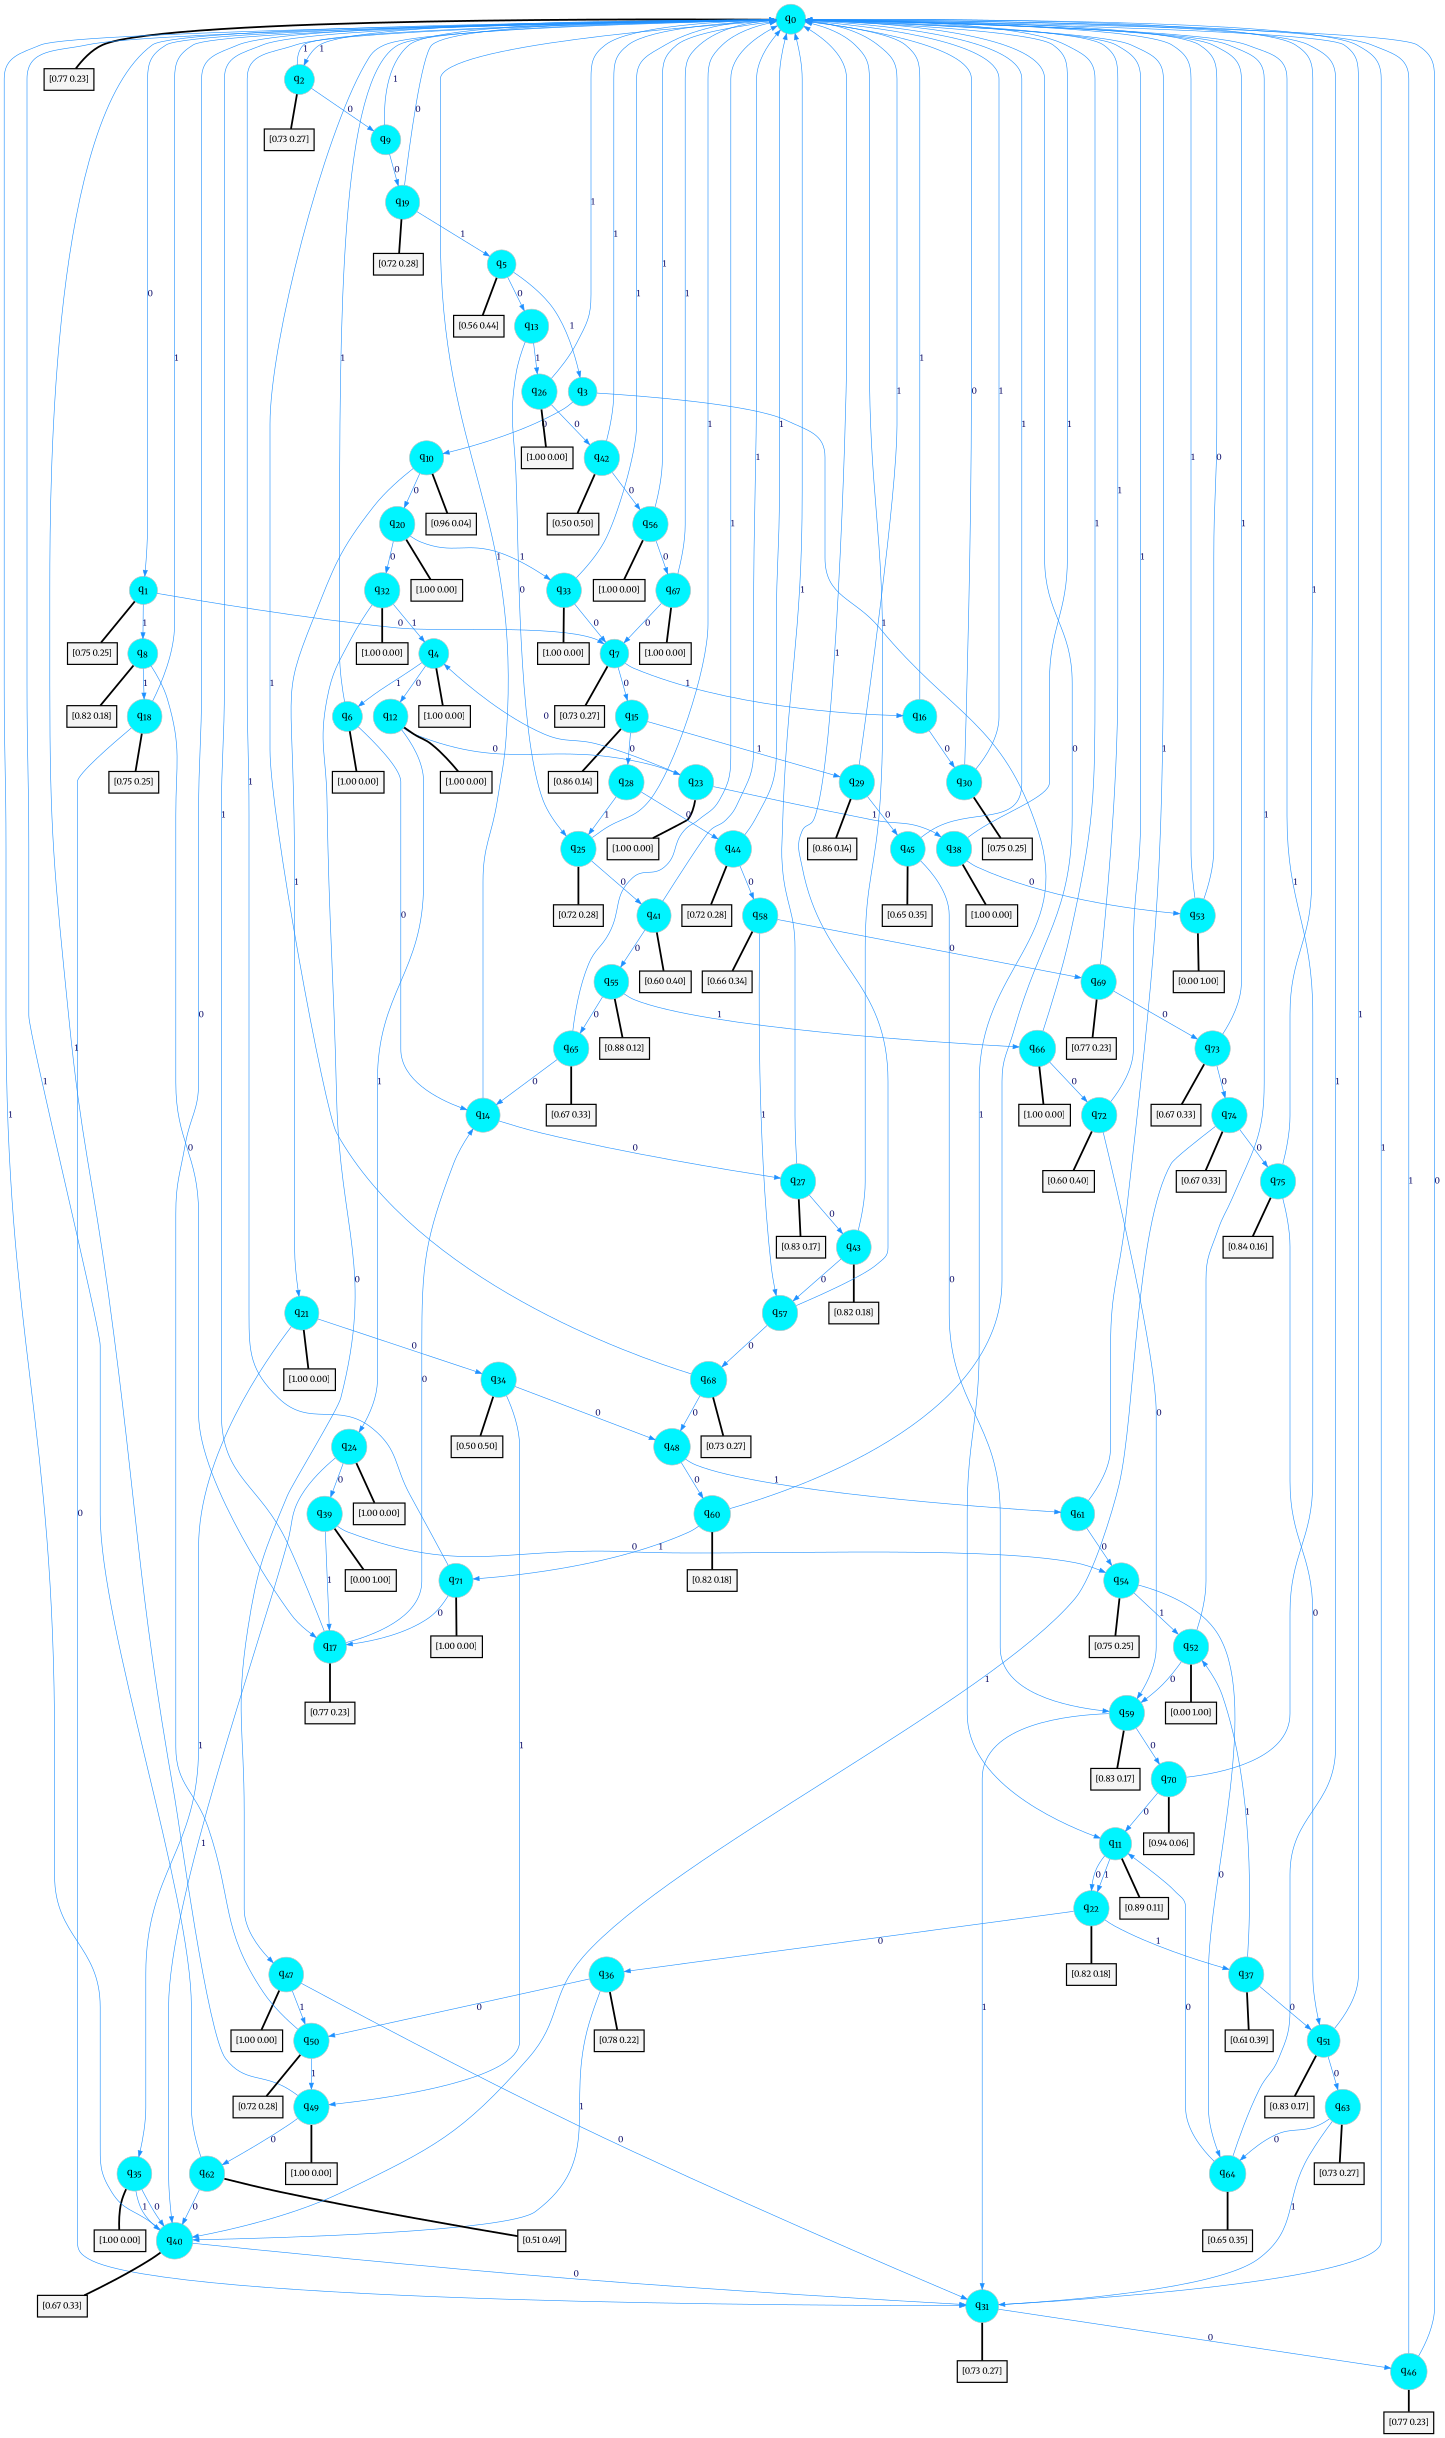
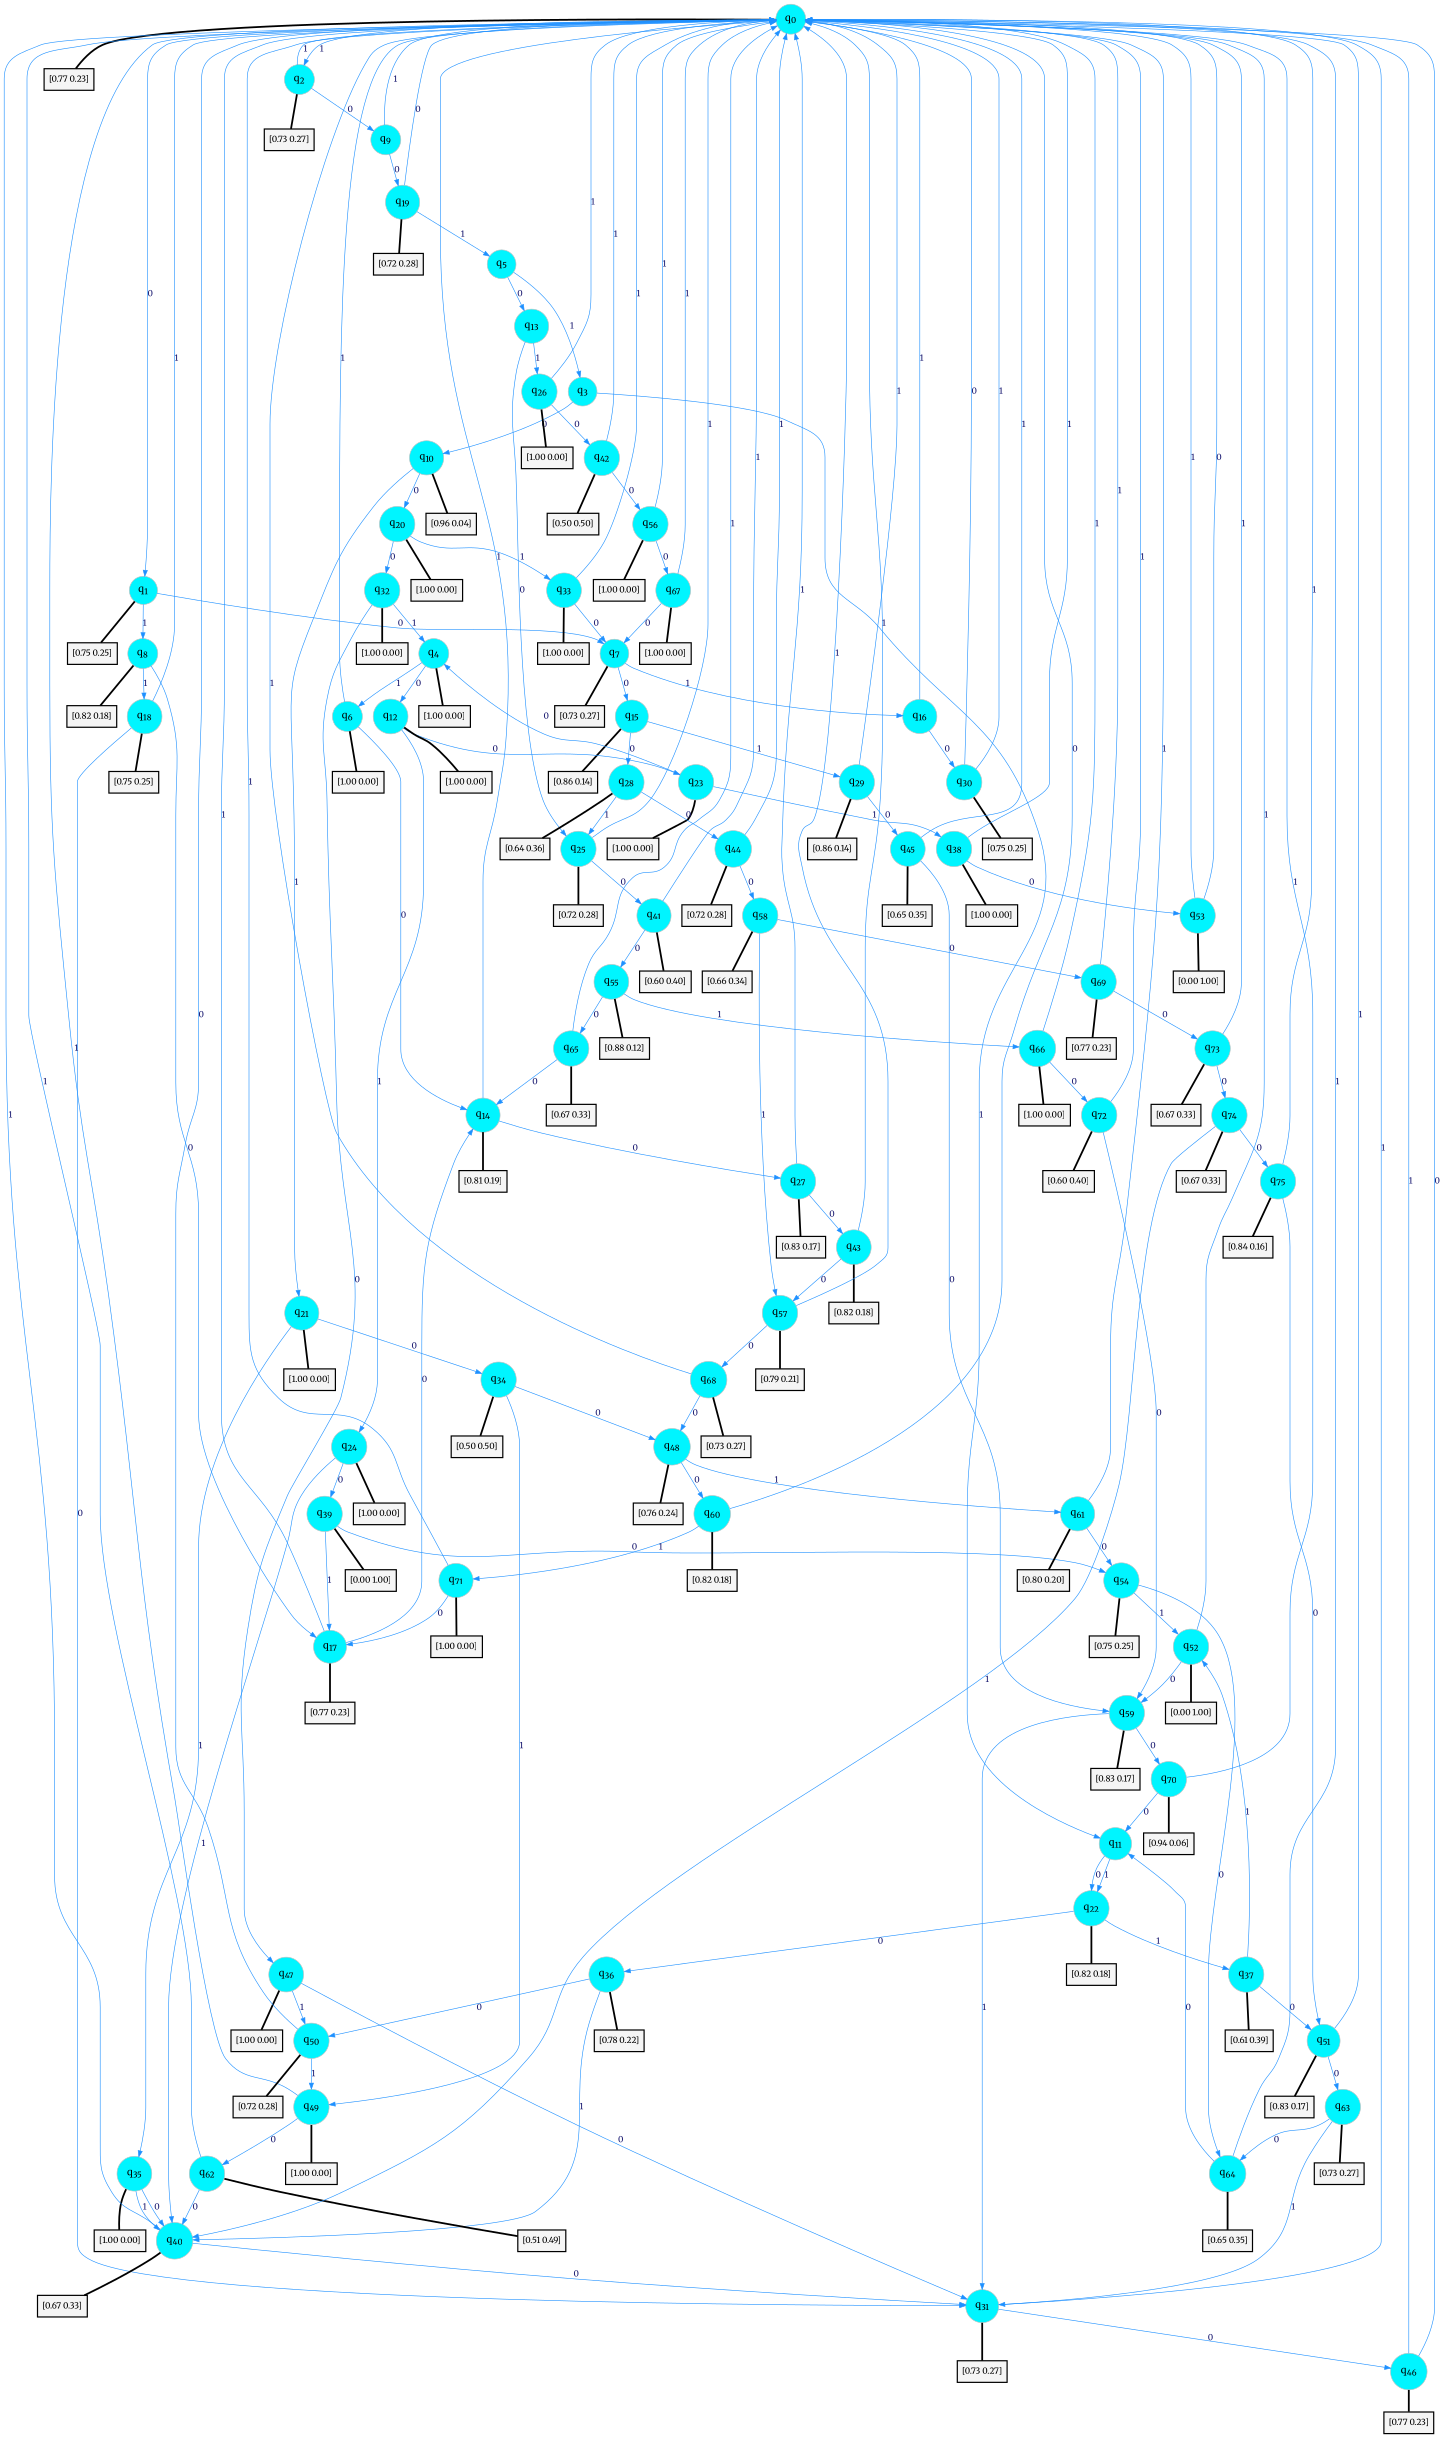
node "[0.56 0.44]": removed
node "[0.64 0.36]": added
node "[0.81 0.19]": added
node "[0.79 0.21]": added
node "[0.76 0.24]": added
node "[0.80 0.20]": added
node "[0.89 0.11]": removed
